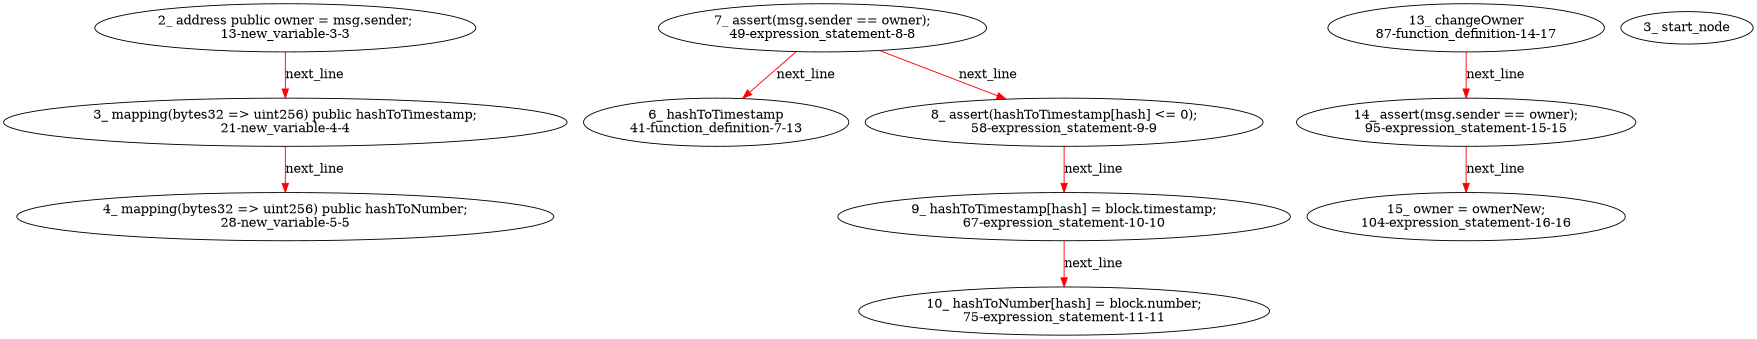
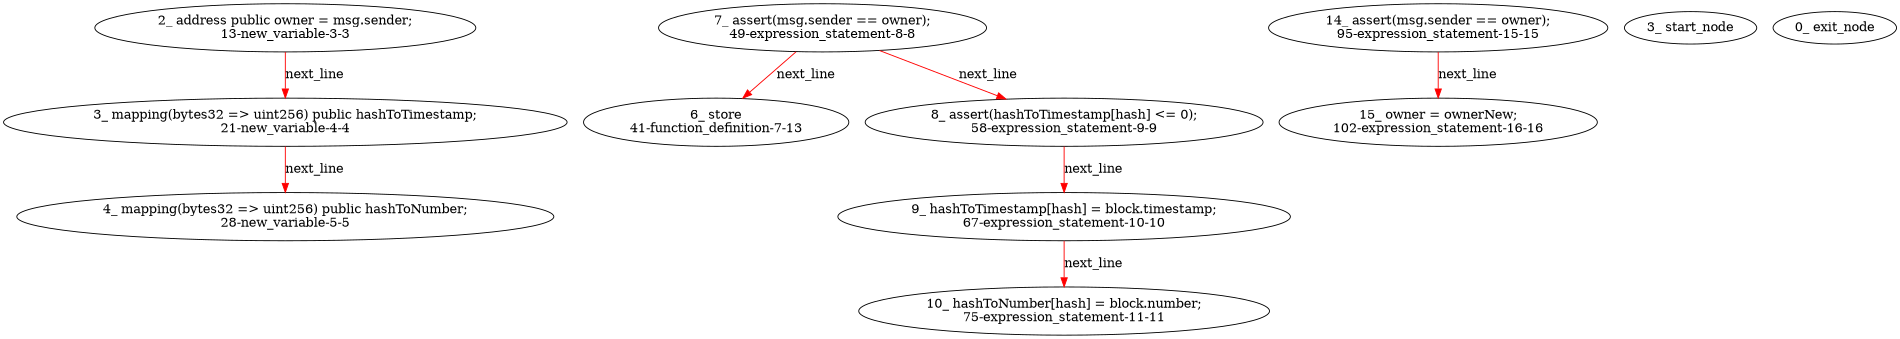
node "13_ changeOwner 87-function_definition-14-17": removed
node "0_ exit_node": added
node "6_ hashToTimestamp 41-function_definition-7-13": label "6_ hashToTimestamp 41-function_definition-7-13" -> "6_ store 41-function_definition-7-13"
node "15_ owner = ownerNew; 104-expression_statement-16-16": label "15_ owner = ownerNew; 104-expression_statement-16-16" -> "15_ owner = ownerNew; 102-expression_statement-16-16"
